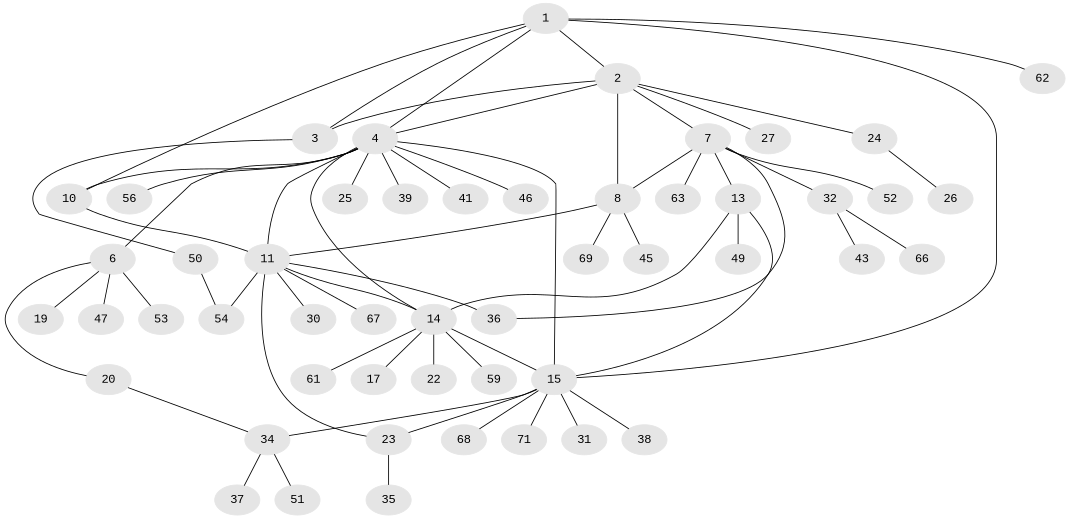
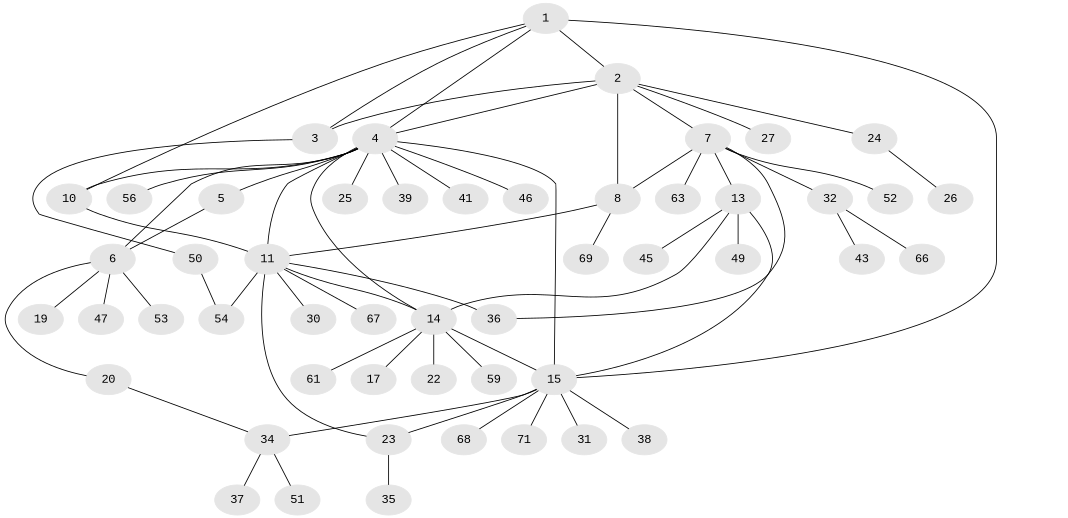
node "62": removed
node "5": added
edge "8" -- "45": now "13" -- "45"
